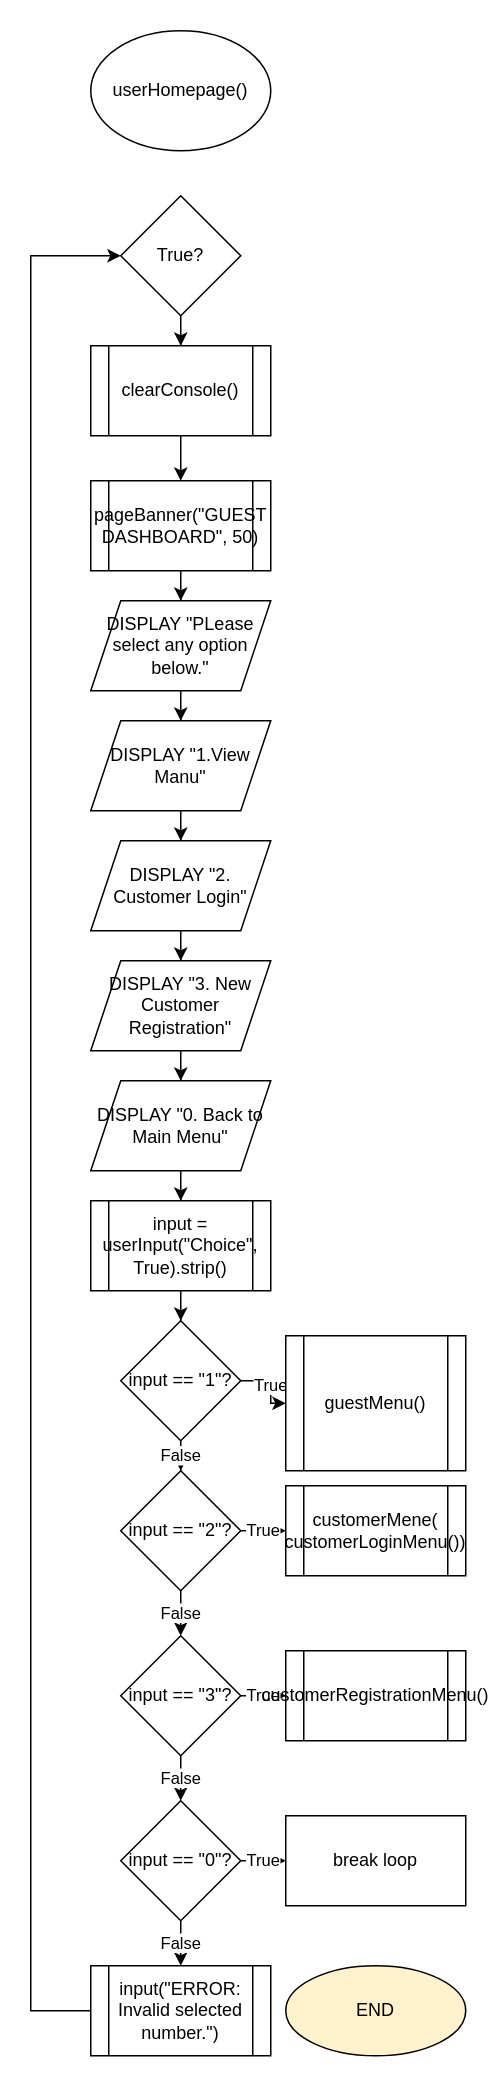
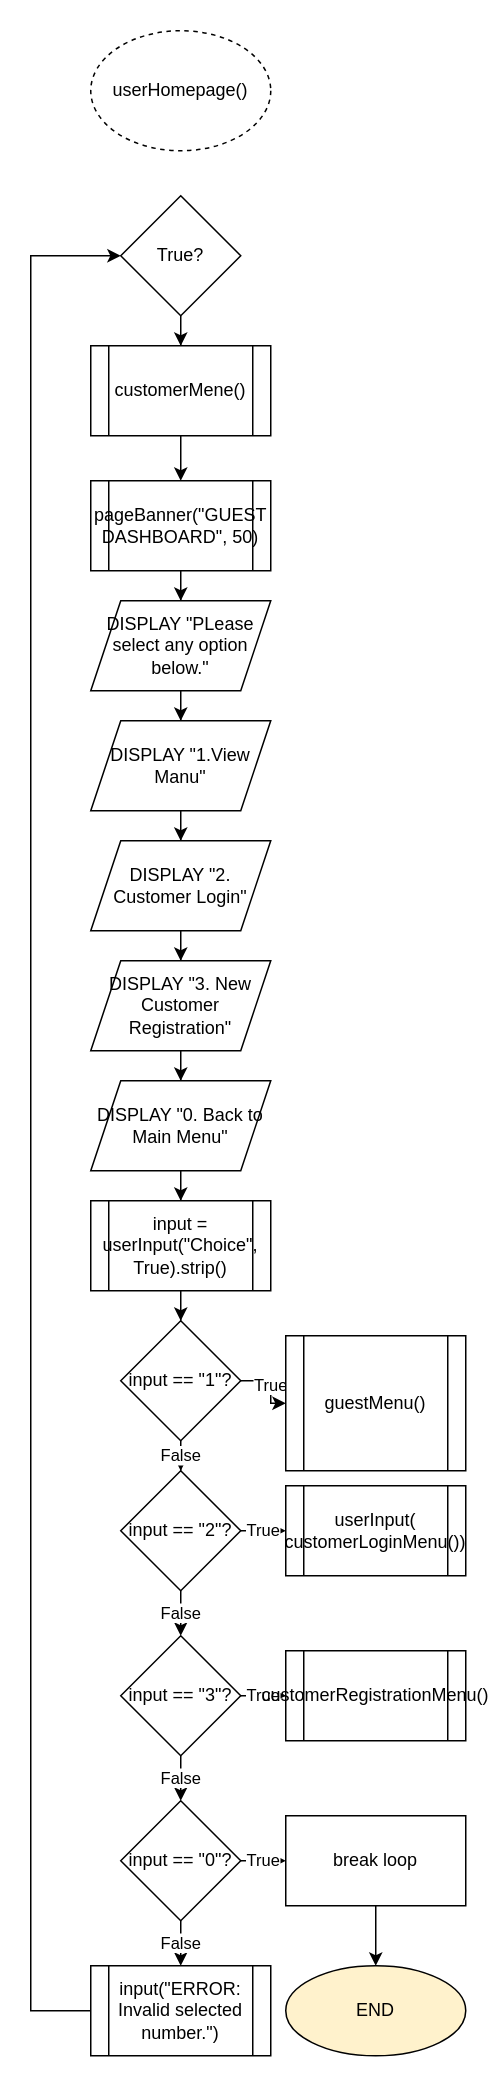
node "userHomepage()": style solid -> dashed
node "clearConsole()": label "clearConsole()" -> "customerMene()"
node "customerMene( customerLoginMenu())": label "customerMene( customerLoginMenu())" -> "userInput( customerLoginMenu())"
edge "break loop" -> "END": added
